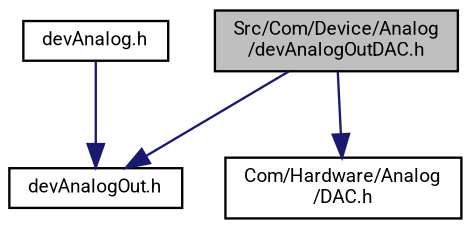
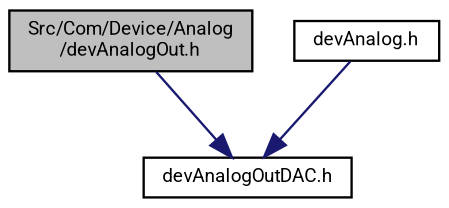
node "Src/Com/Device/Analog /devAnalogOutDAC.h": label "Src/Com/Device/Analog /devAnalogOutDAC.h" -> "Src/Com/Device/Analog /devAnalogOut.h"
node "devAnalogOut.h": label "devAnalogOut.h" -> "devAnalogOutDAC.h"
node "Com/Hardware/Analog /DAC.h": removed
